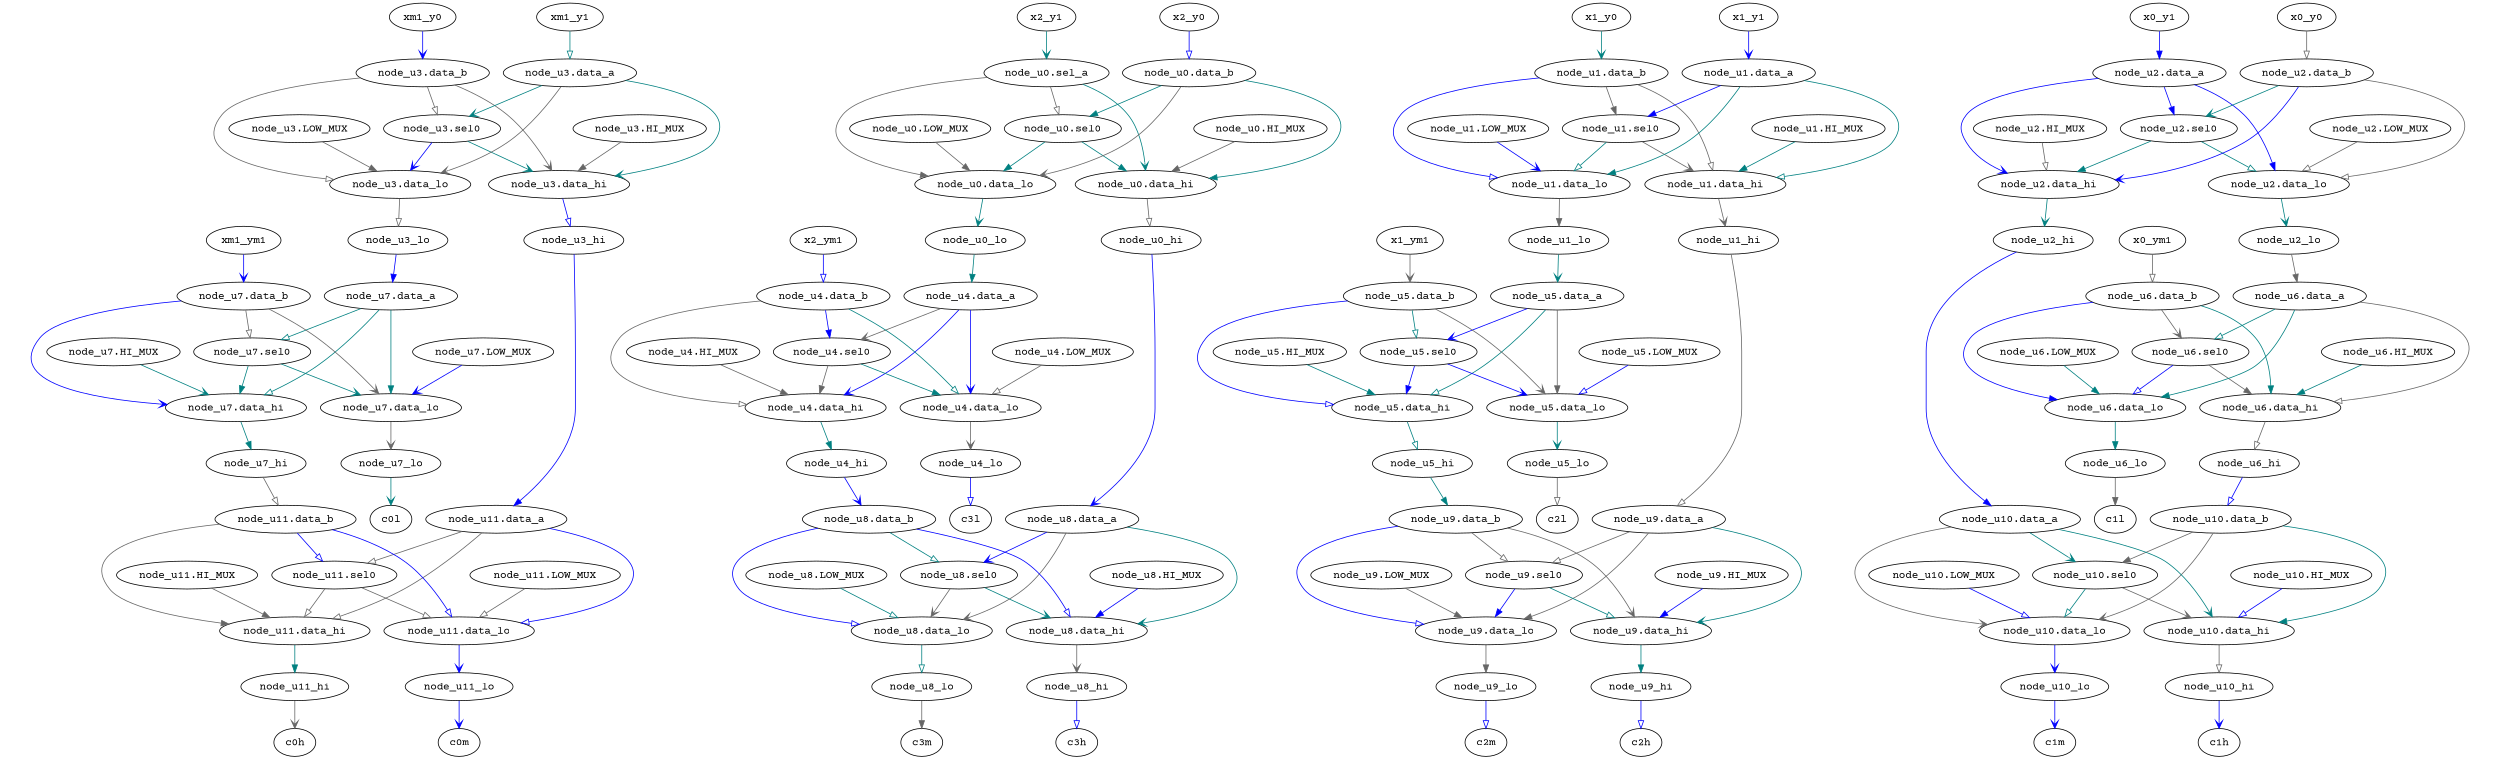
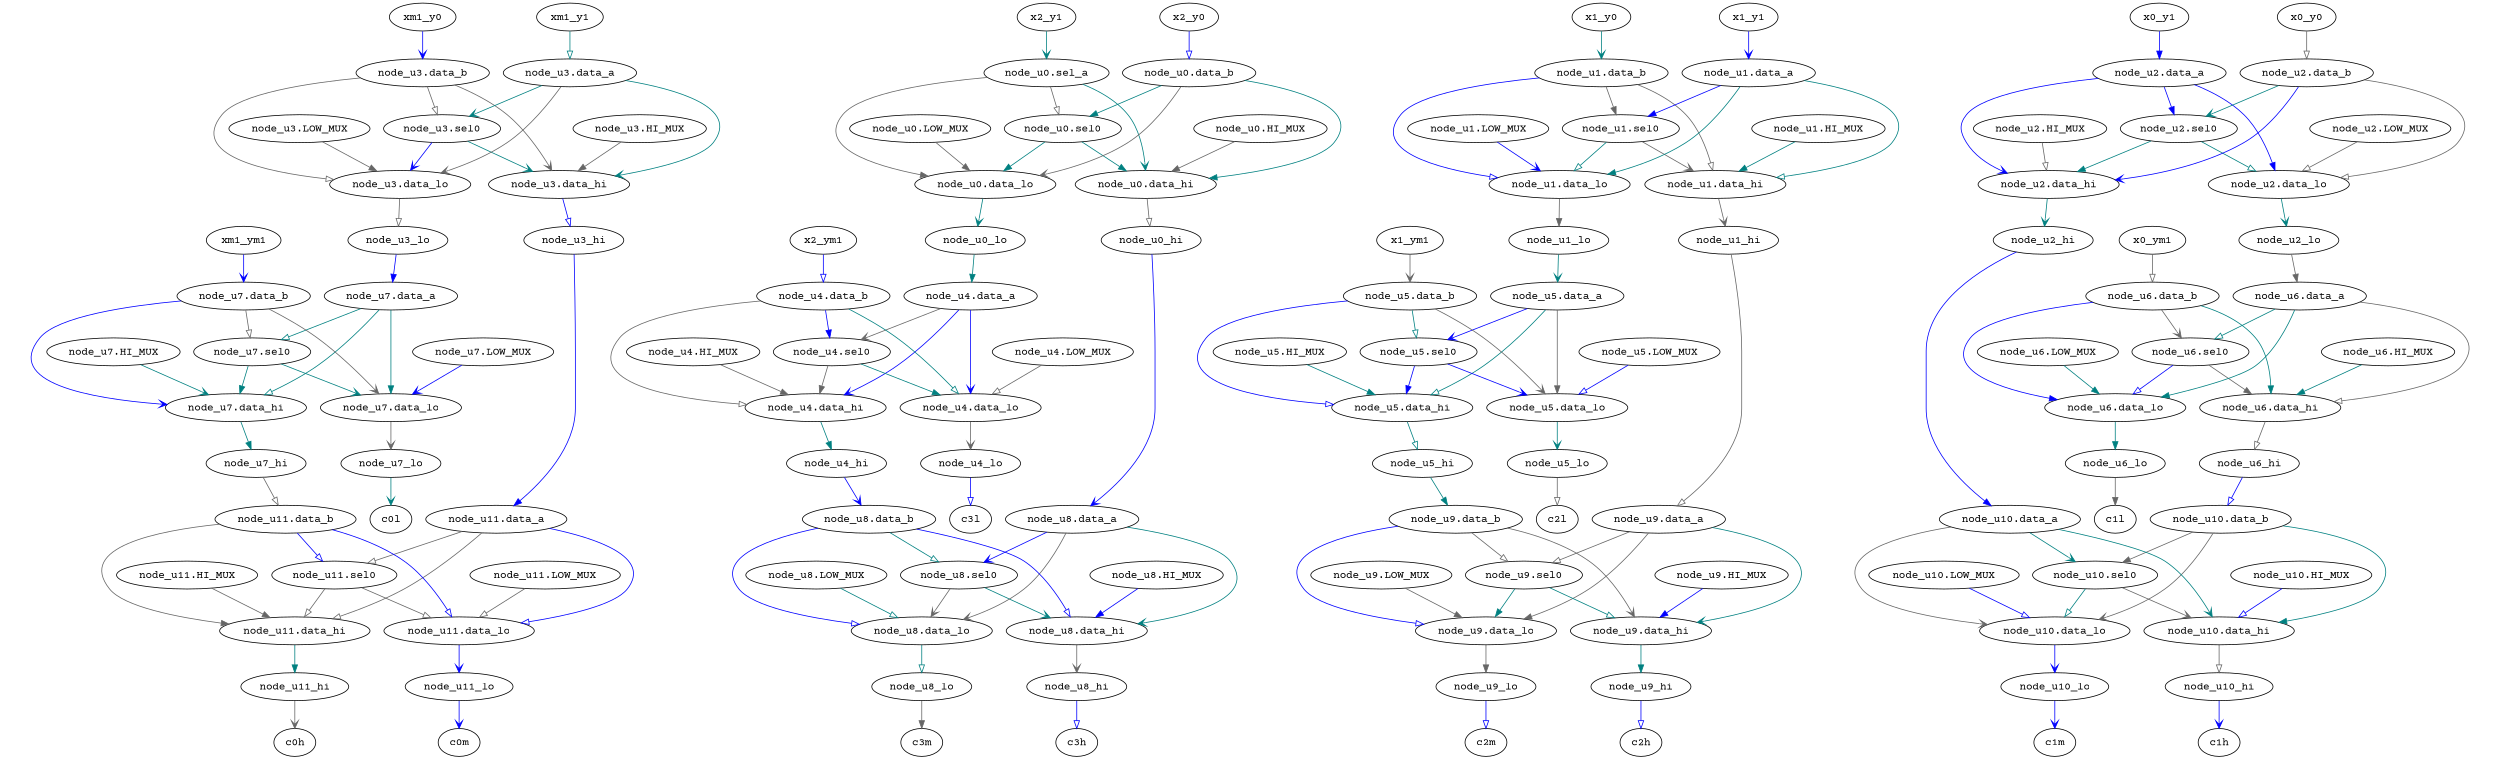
edge "node_u9.sel0" -> "node_u9.data_lo": color blue -> teal
